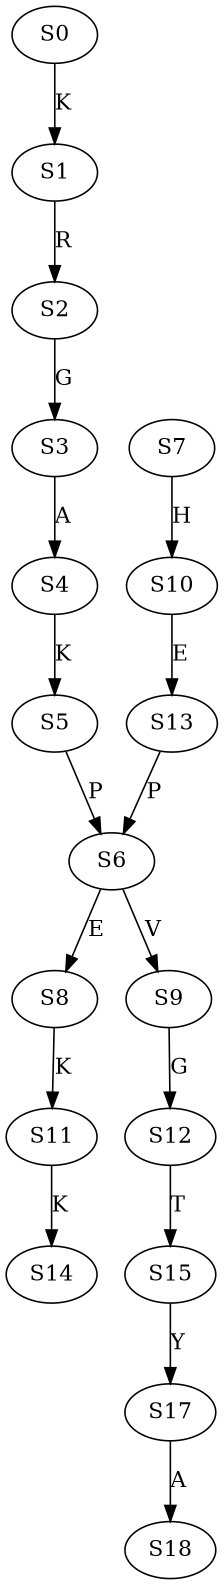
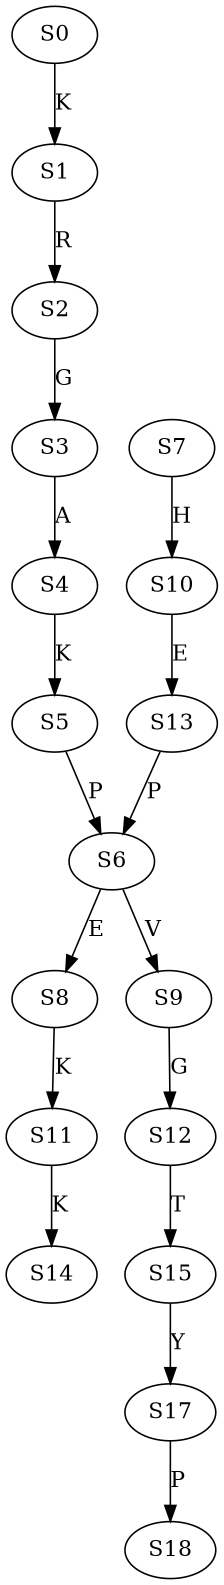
edge "S17" -> "S18": label "A" -> "P"
